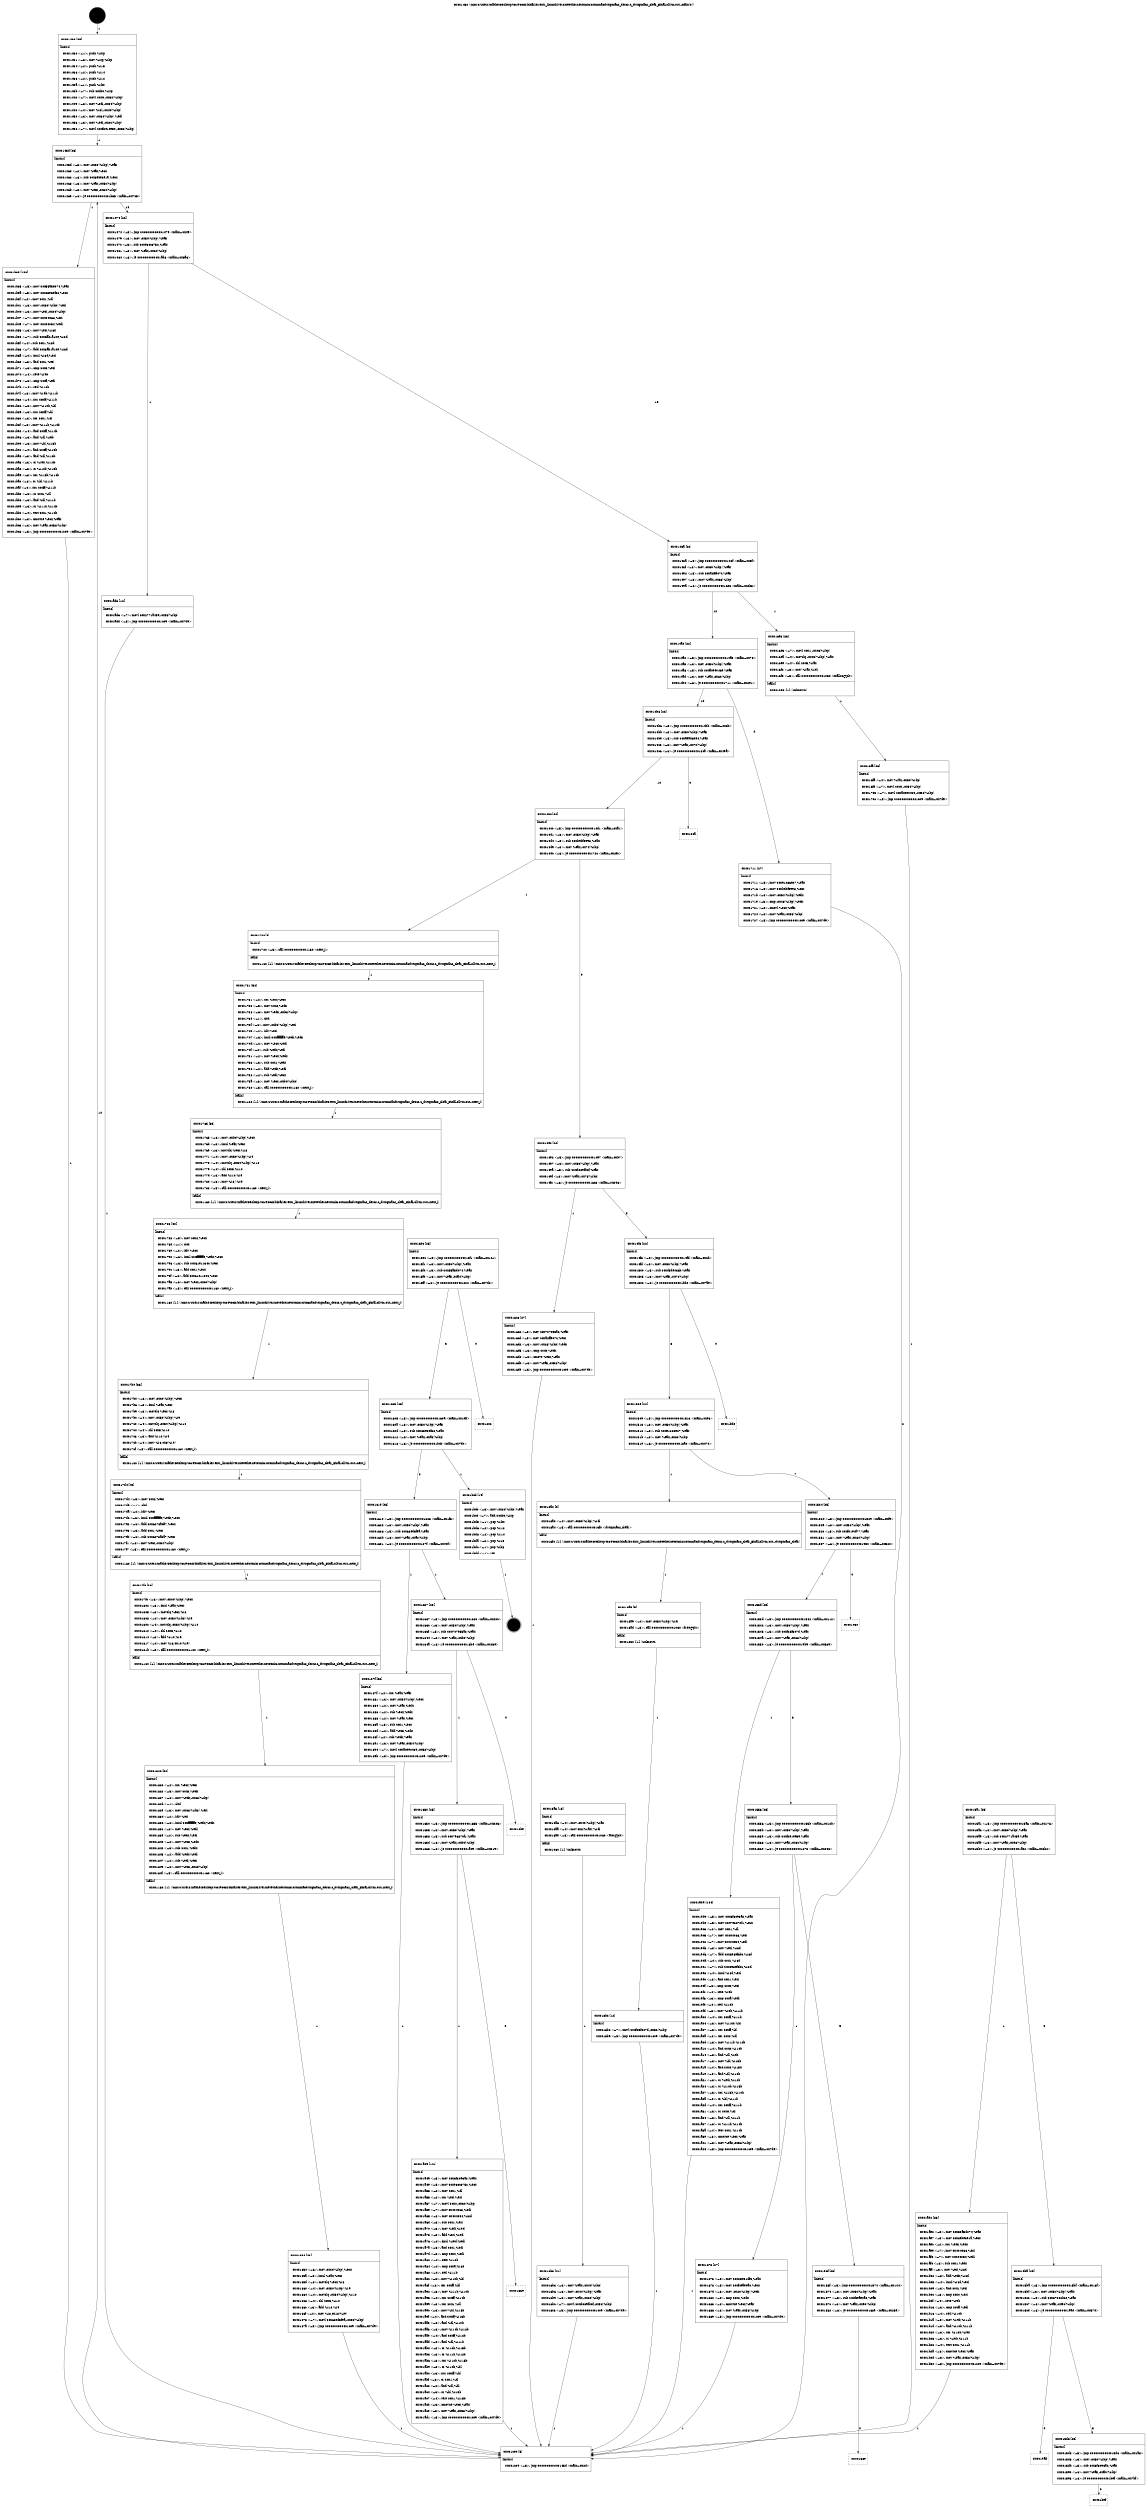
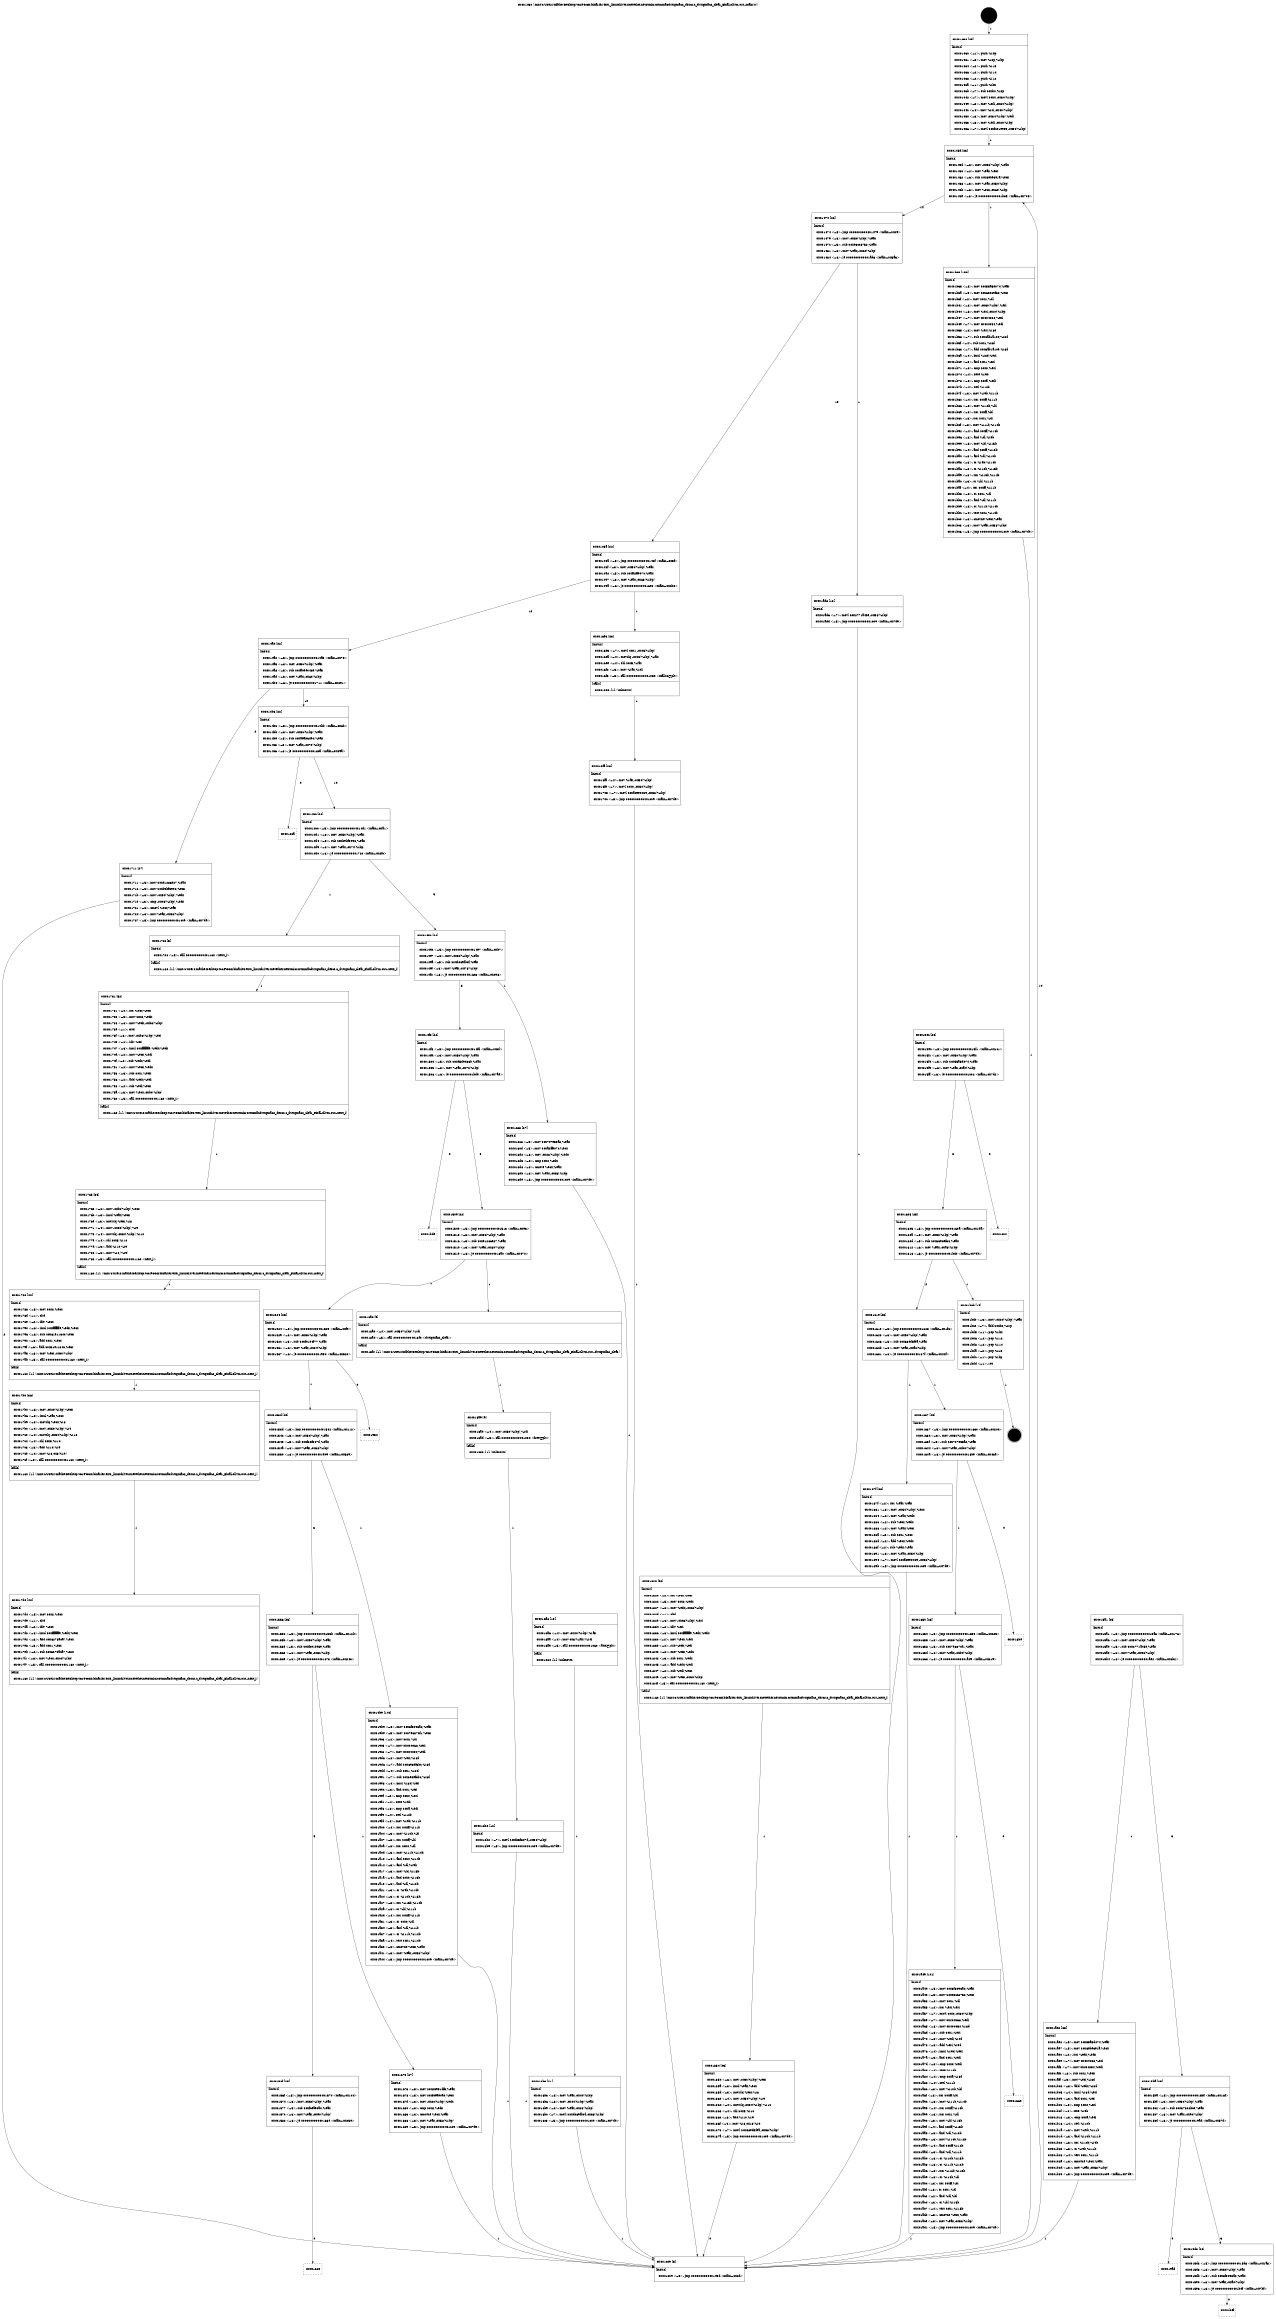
node "0x4017fc [36]": removed
edge "0x401854 [43]" -> "0x401c09 [5]": label " 1" -> " 0"
